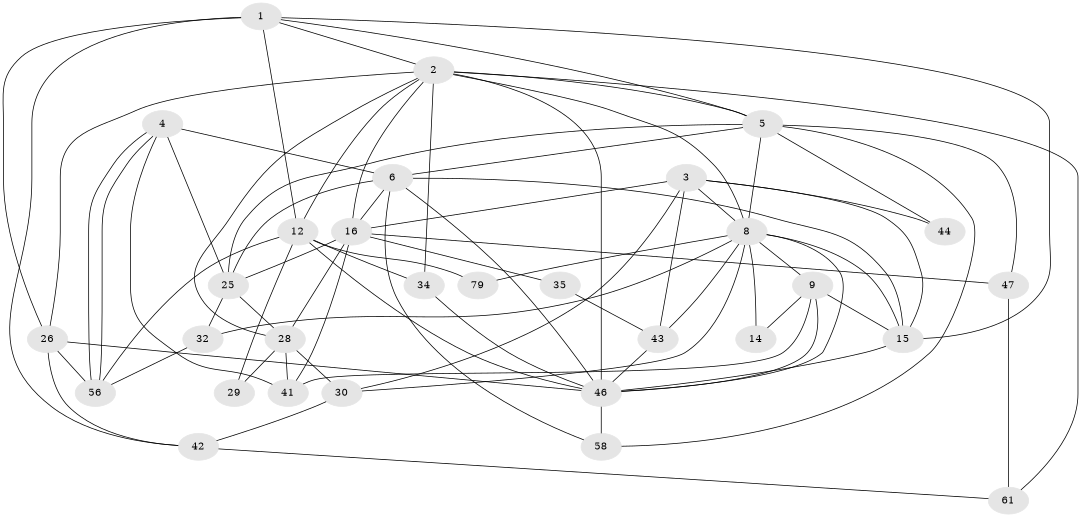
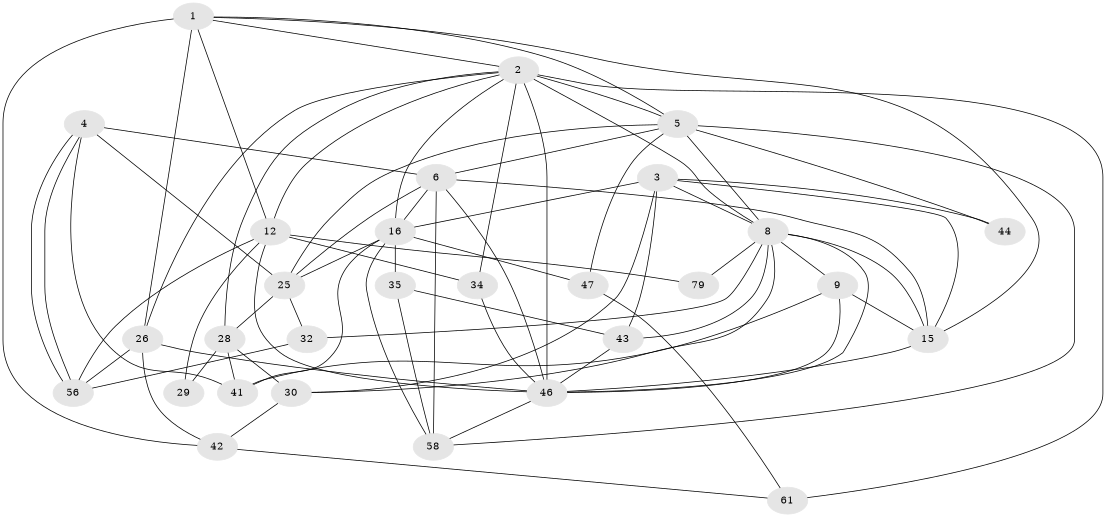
edge "16" -- "28": now "16" -- "58"
node "14": removed
edge "35" -- "58": added
